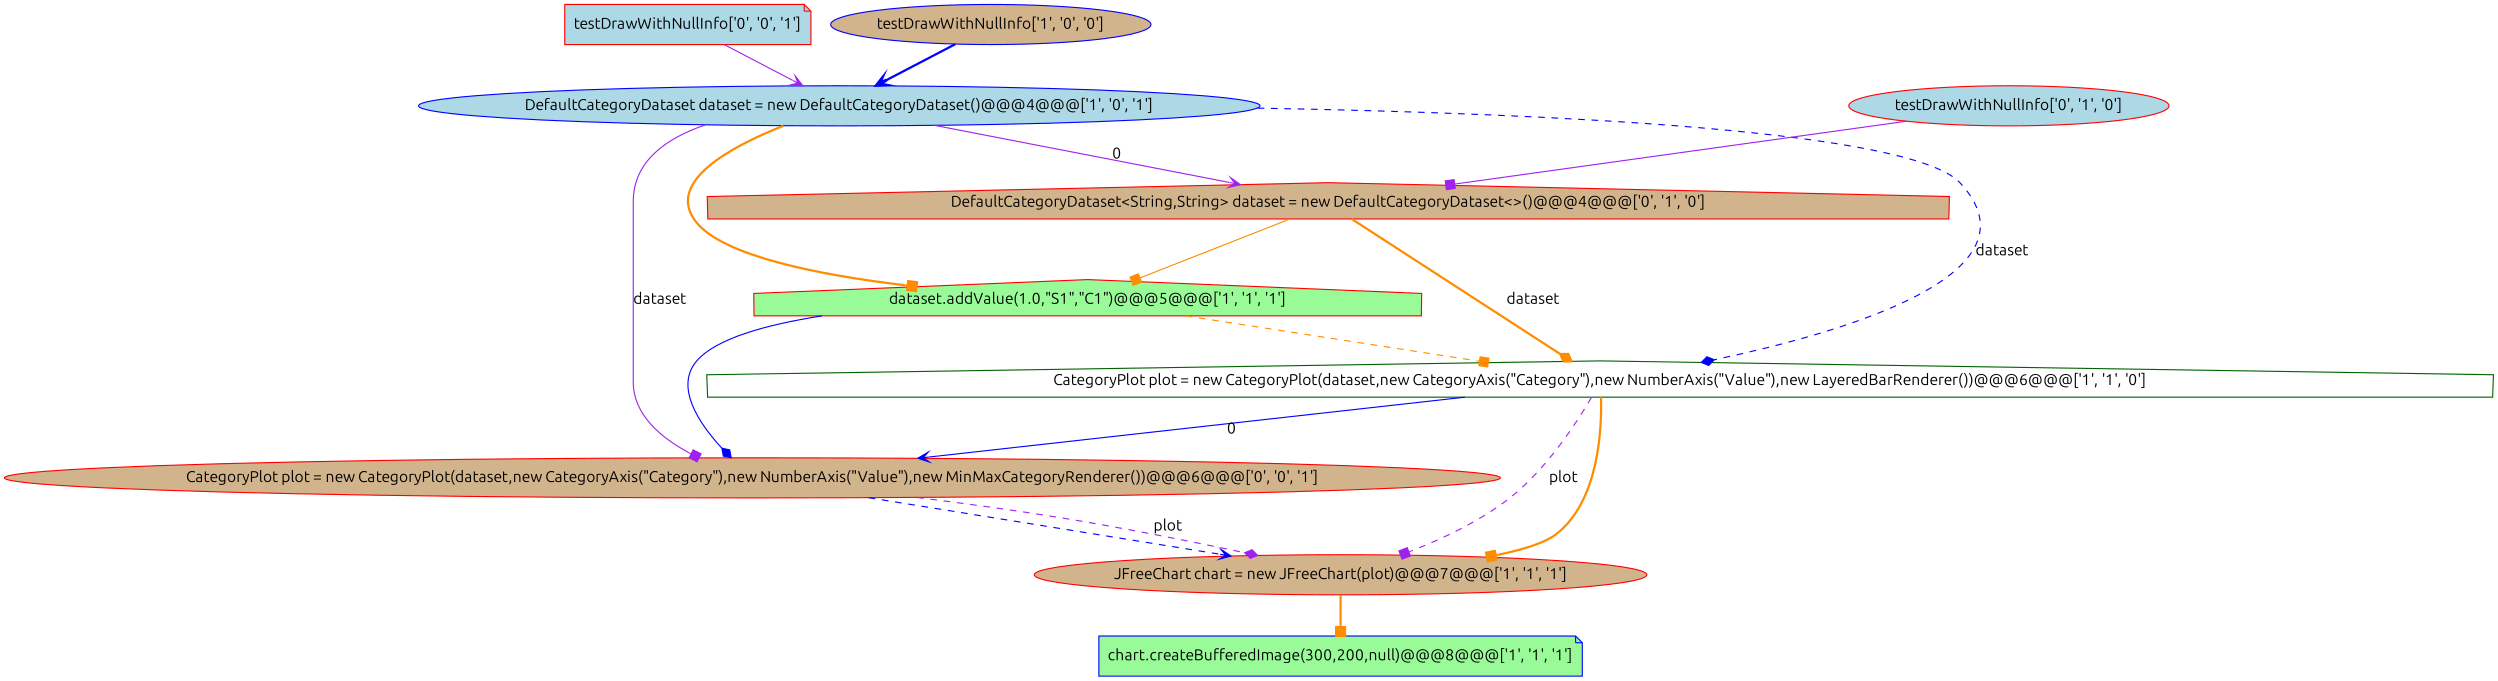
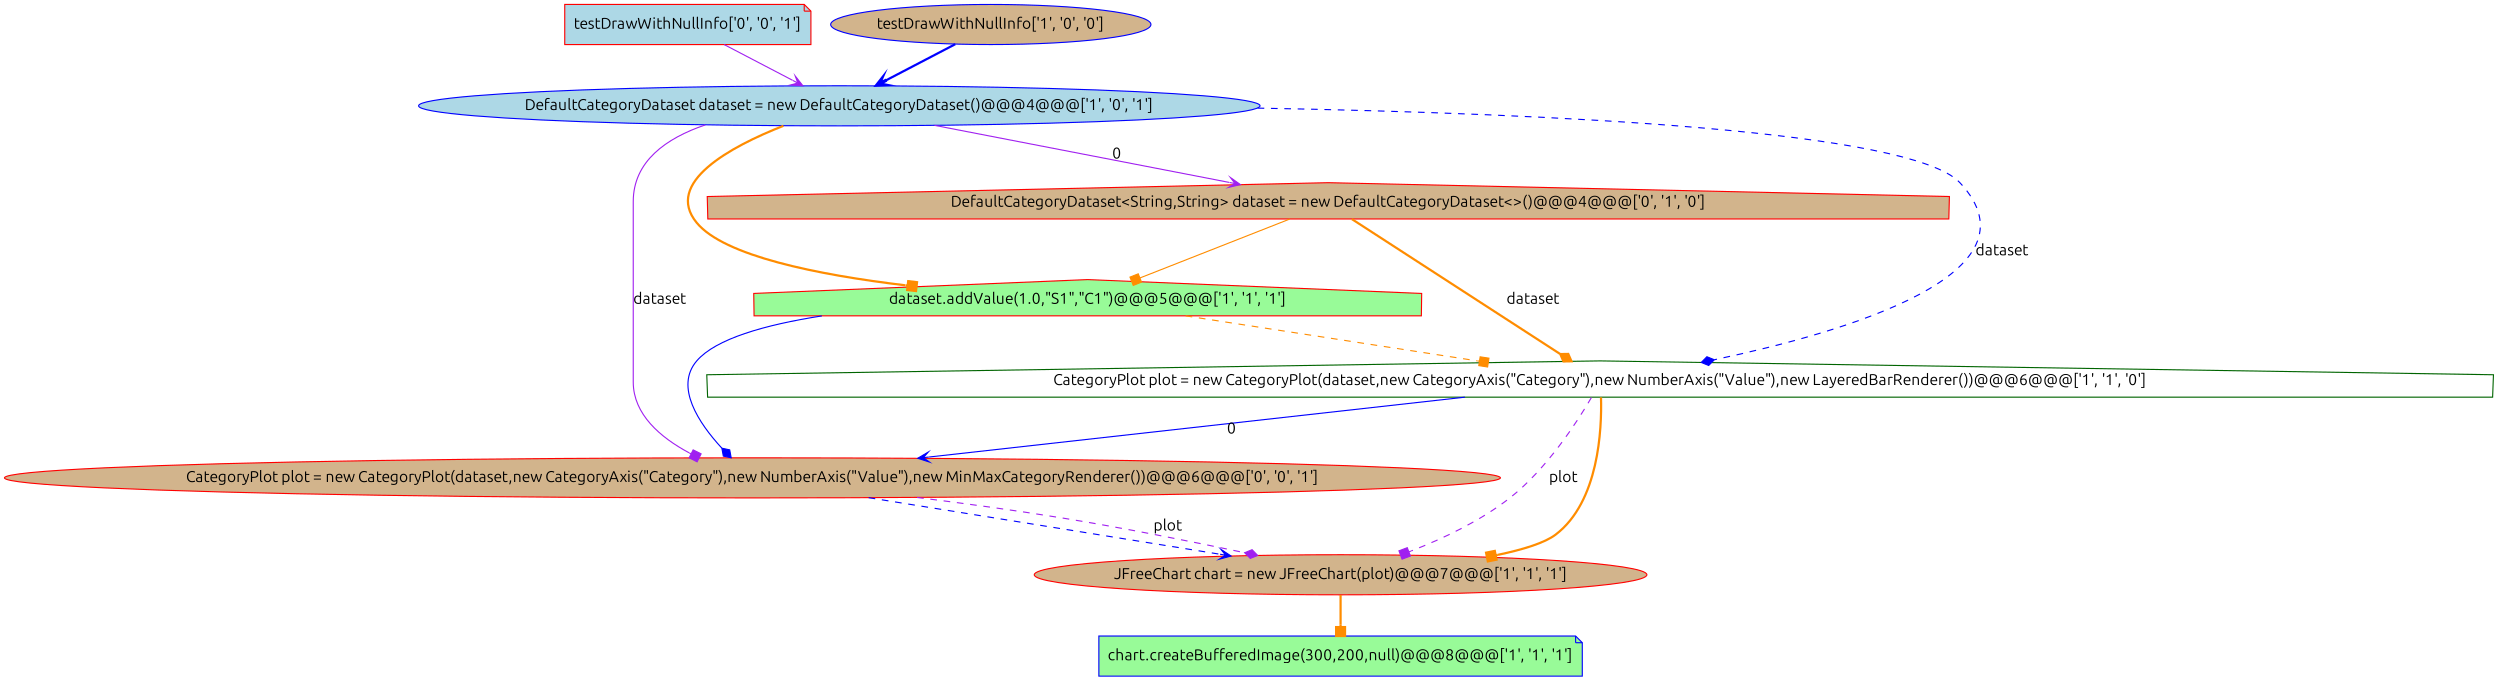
node "testDrawWithNullInfo['0', '1', '0']": removed
